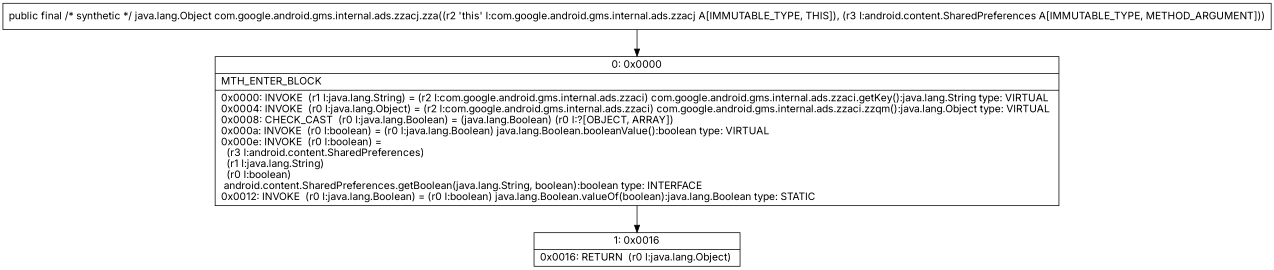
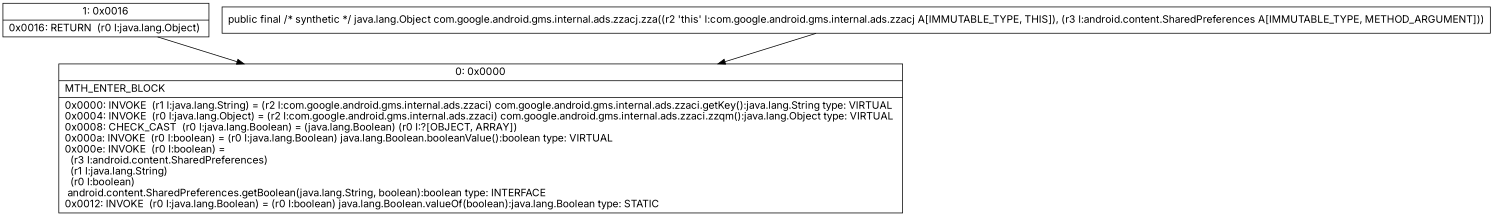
edge "0: 0x0000" -> "1: 0x0016": reversed
